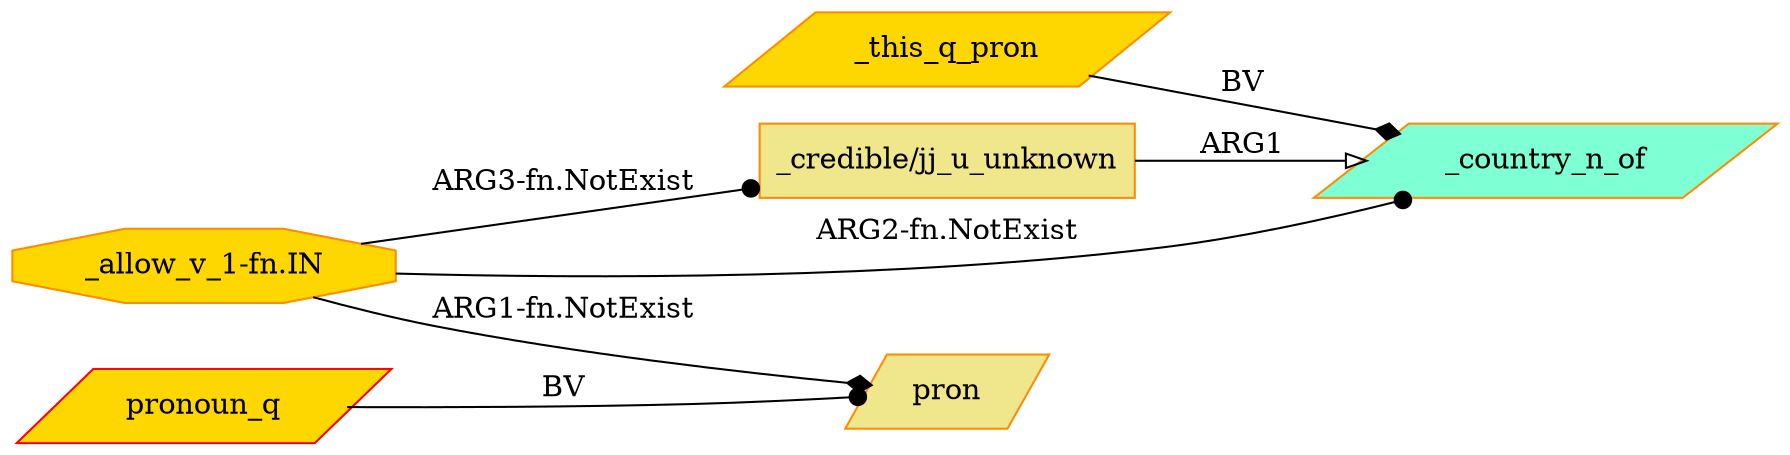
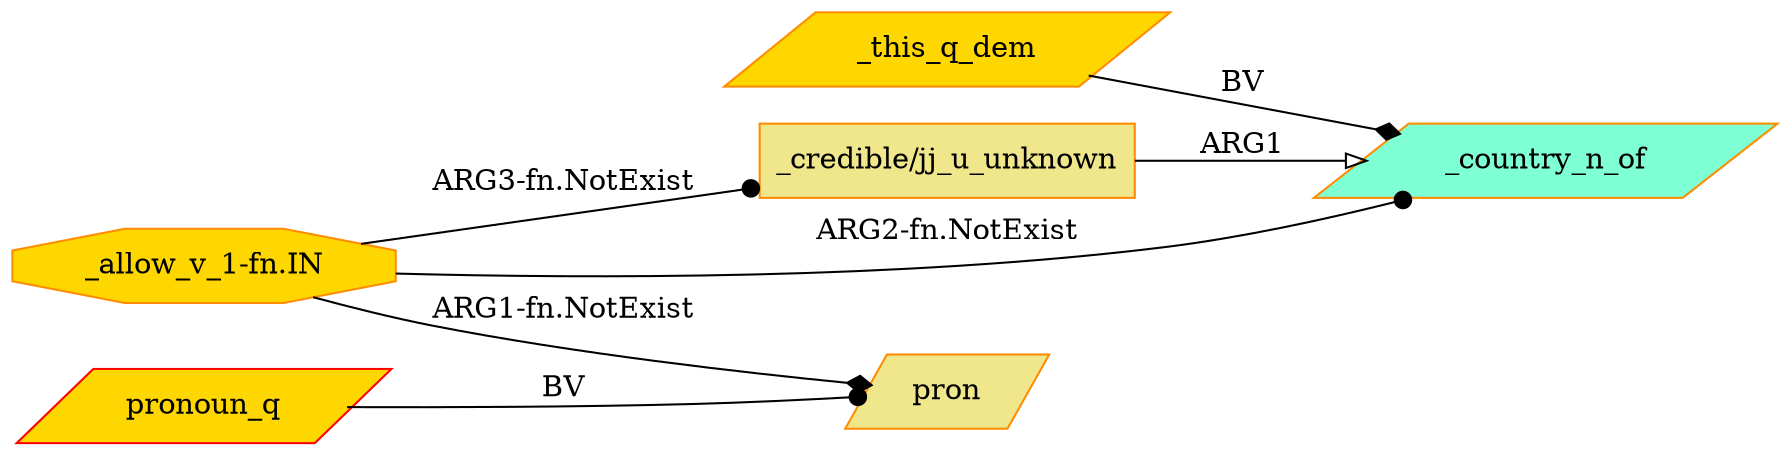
node "_this_q_pron": label "_this_q_pron" -> "_this_q_dem"
